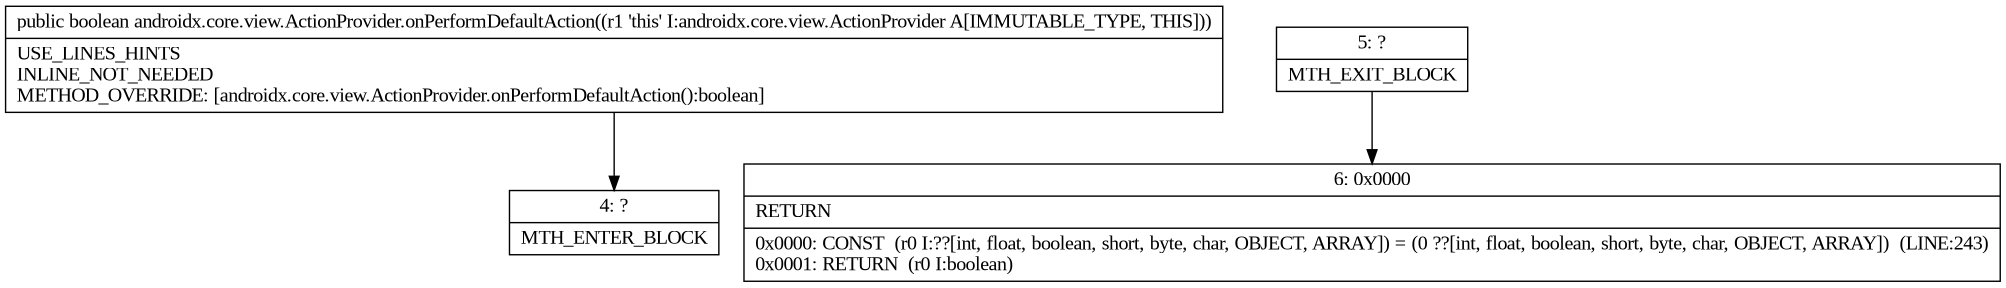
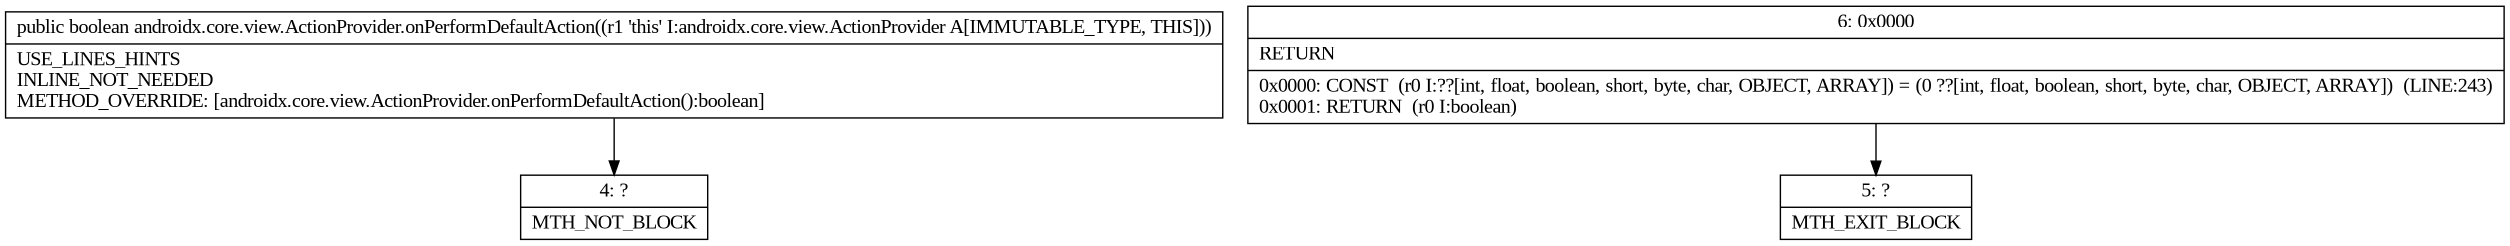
edge "5: ?" -> "6: 0x0000": reversed
node "4: ?": text "MTH_ENTER_BLOCK" -> "MTH_NOT_BLOCK"
